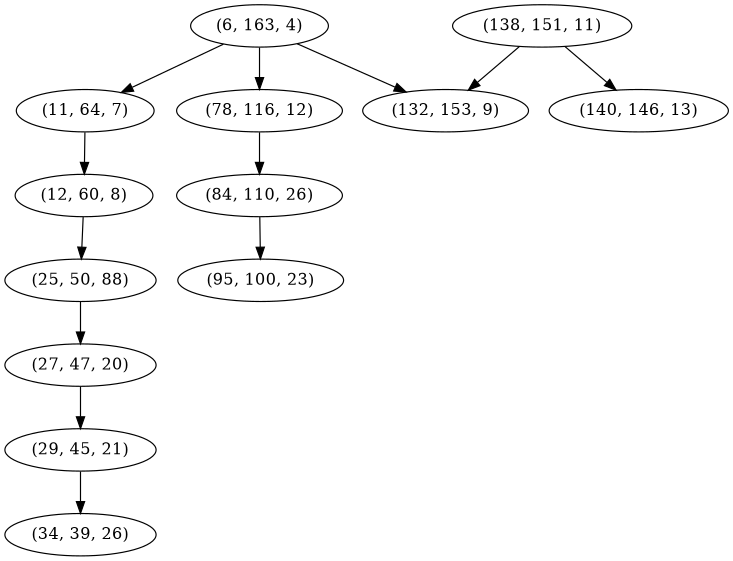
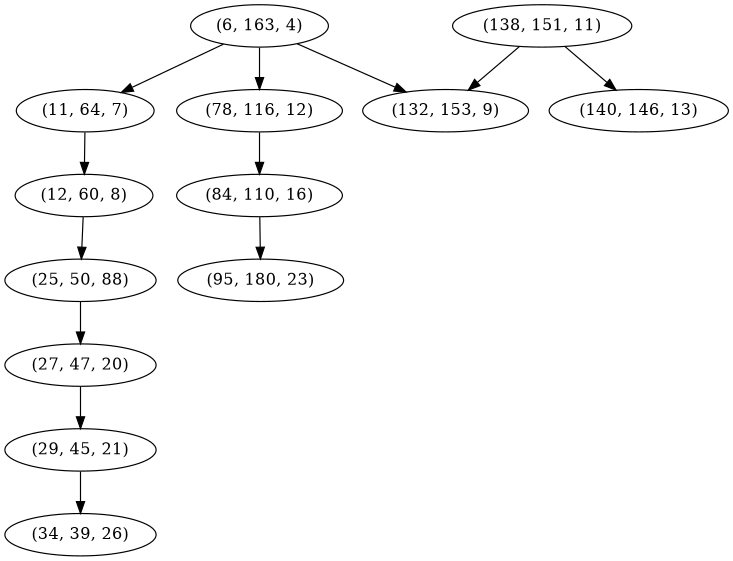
node "(84, 110, 26)": label "(84, 110, 26)" -> "(84, 110, 16)"
node "(95, 100, 23)": label "(95, 100, 23)" -> "(95, 180, 23)"
